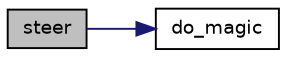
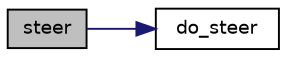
node "do_magic": label "do_magic" -> "do_steer"
